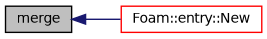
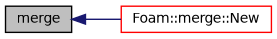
node "Foam::entry::New": label "Foam::entry::New" -> "Foam::merge::New"
